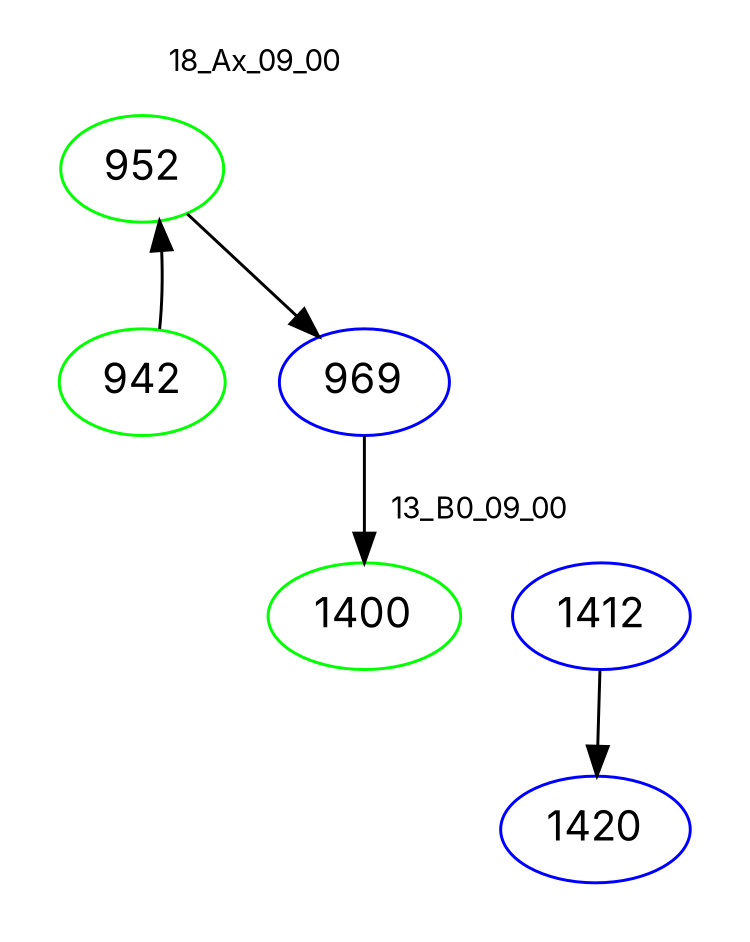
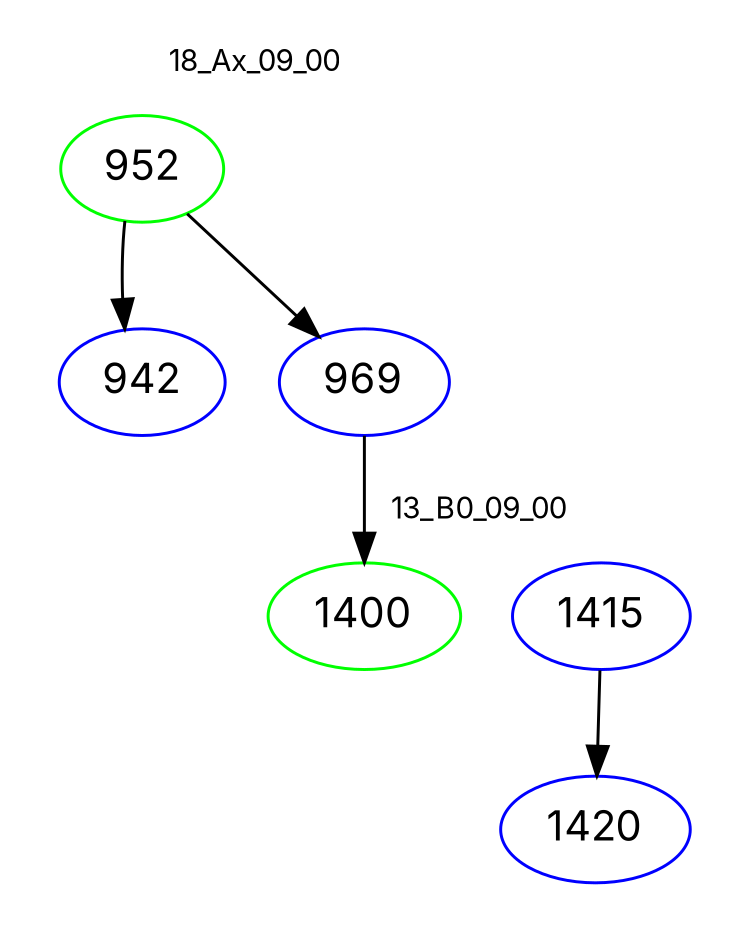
edge "942" -> "952": reversed
node "942": color green -> blue
node "1412": label "1412" -> "1415"
